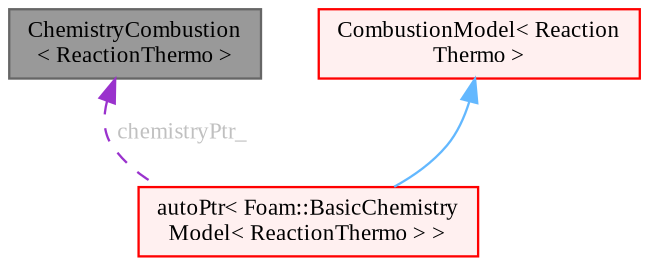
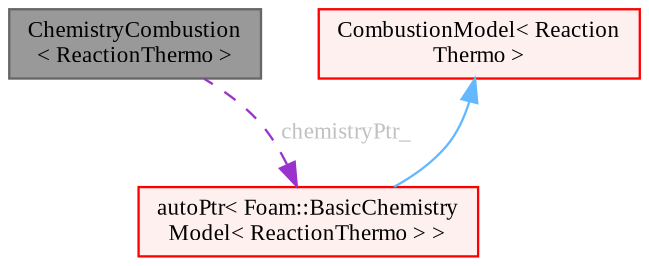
edge "autoPtr< Foam::BasicChemistry Model< ReactionThermo > >" -> "ChemistryCombustion < ReactionThermo >": reversed
